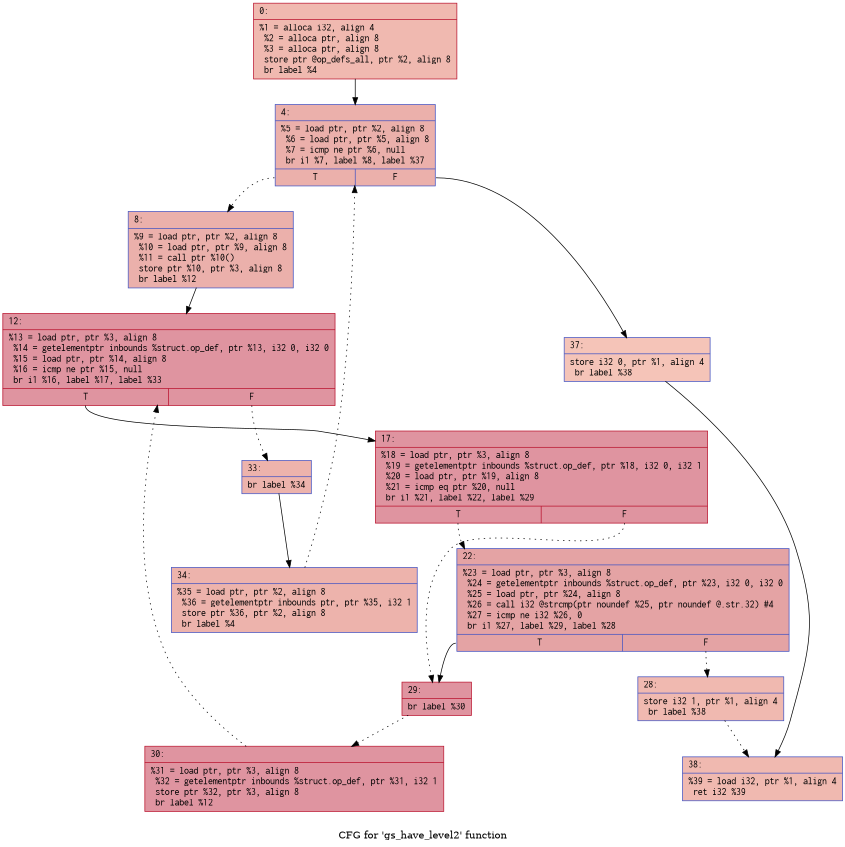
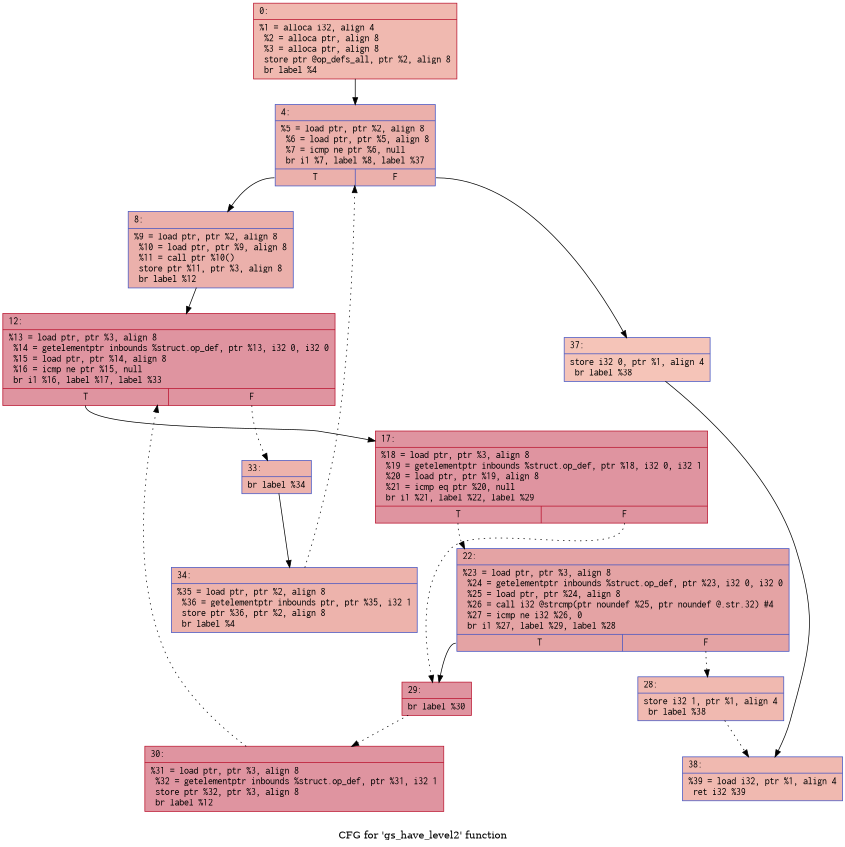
edge "4:" -> "8:": style dotted -> solid
node "8:": text "store ptr %10, ptr %3, align 8" -> "store ptr %11, ptr %3, align 8"
